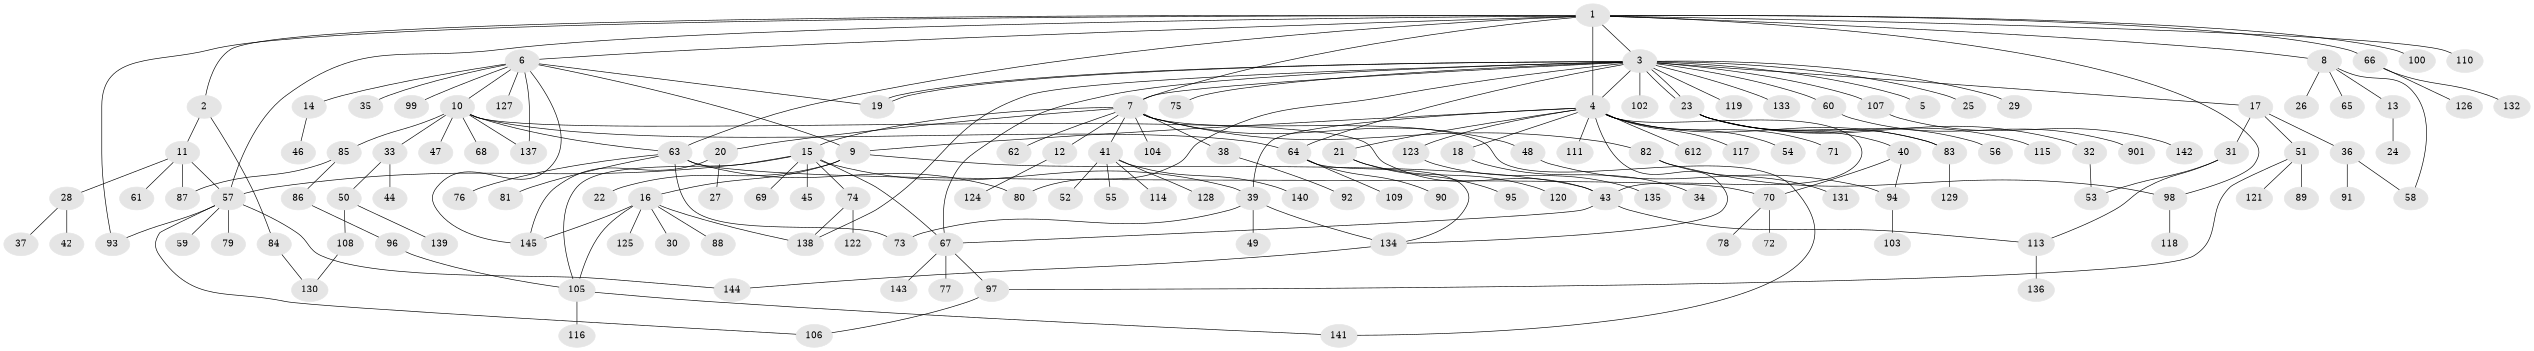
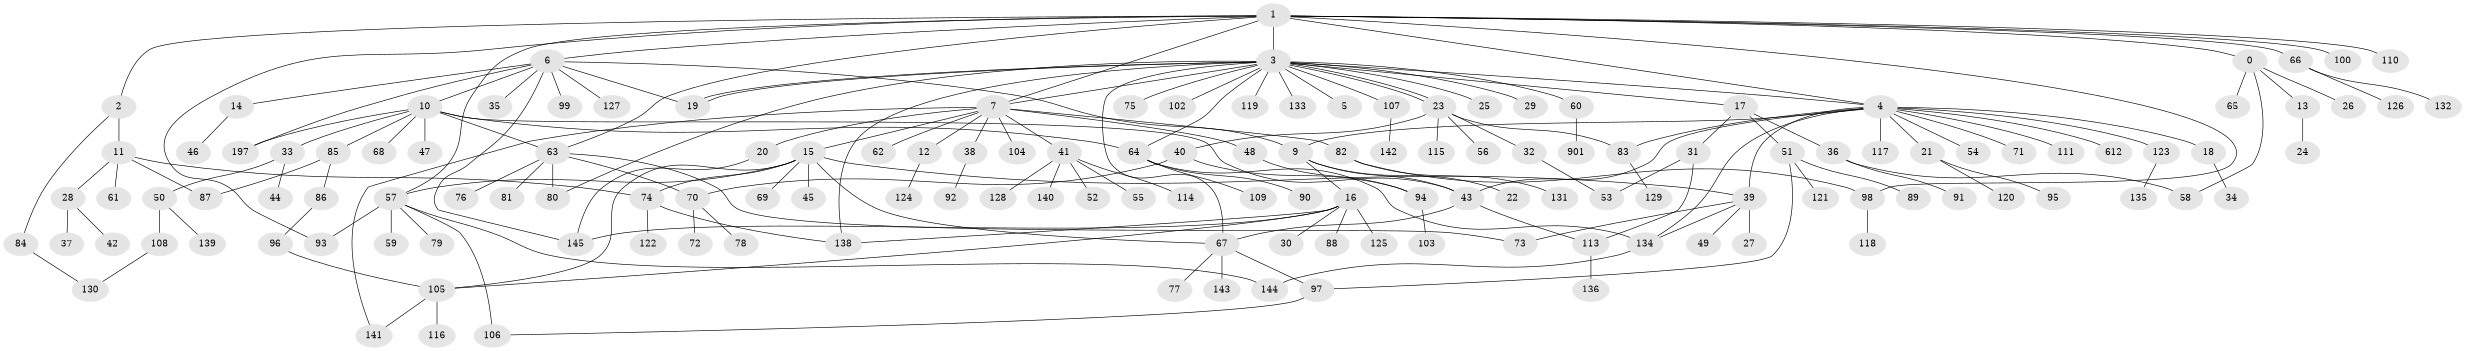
node "8": label "8" -> "0"
node "137": label "137" -> "197"
edge "11" -- "57": now "11" -- "74"
edge "20" -- "27": now "39" -- "27"
